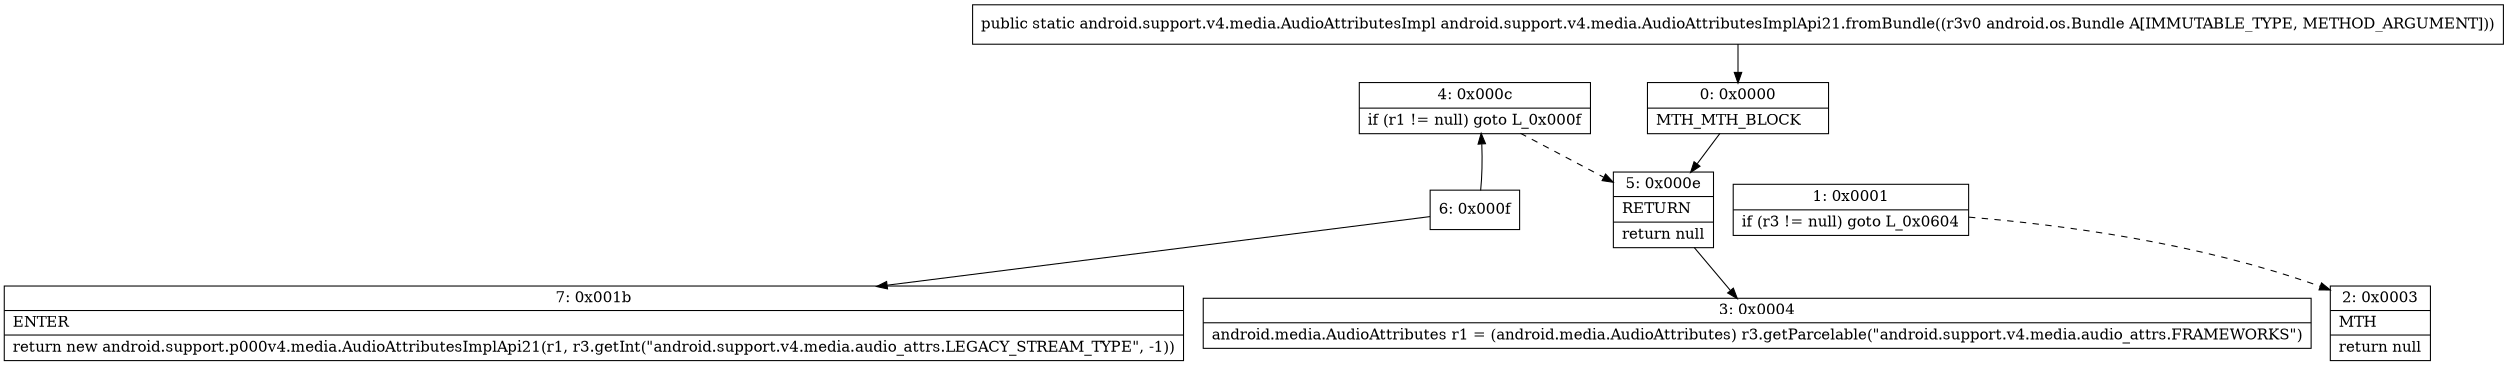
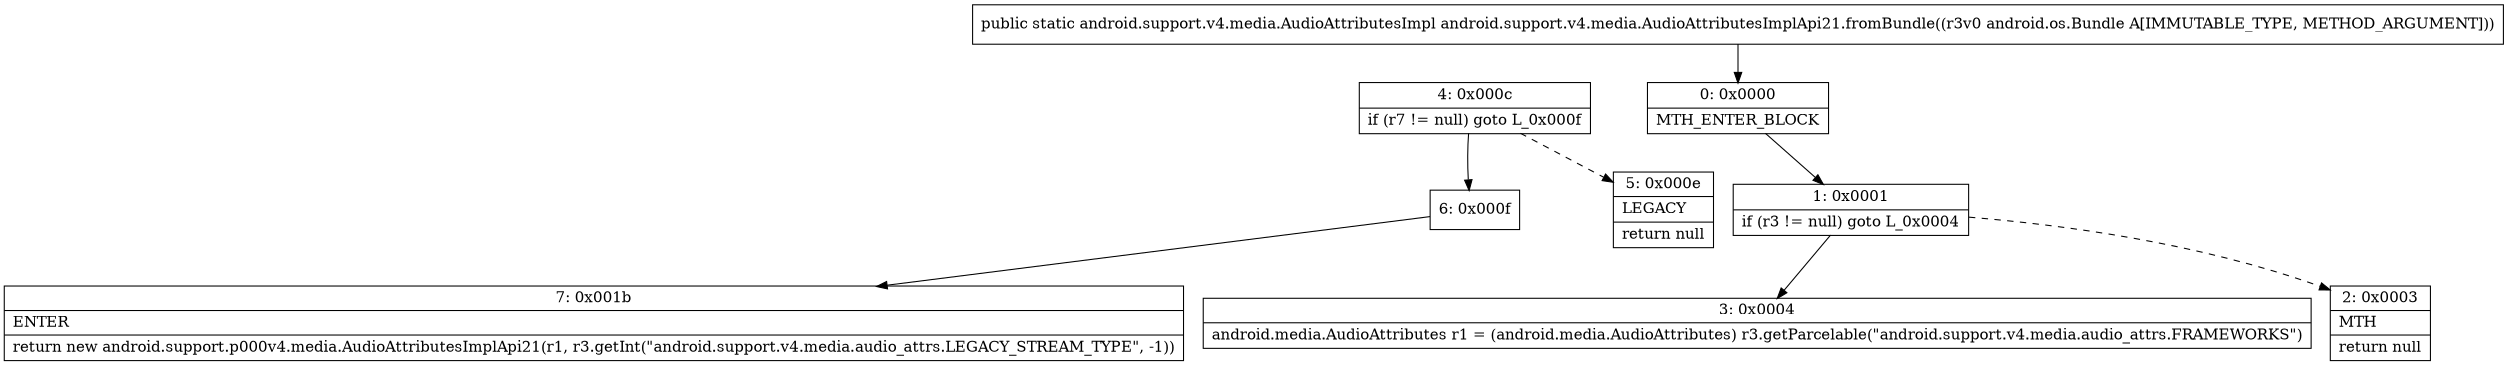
node "4: 0x000c": text "if (r1 != null) goto L_0x000f" -> "if (r7 != null) goto L_0x000f"
node "0: 0x0000": text "MTH_MTH_BLOCK" -> "MTH_ENTER_BLOCK"
edge "0: 0x0000" -> "5: 0x000e": now "0: 0x0000" -> "1: 0x0001"
edge "6: 0x000f" -> "4: 0x000c": reversed
node "5: 0x000e": text "RETURN" -> "LEGACY"
node "1: 0x0001": text "if (r3 != null) goto L_0x0604" -> "if (r3 != null) goto L_0x0004"
edge "5: 0x000e" -> "3: 0x0004": now "1: 0x0001" -> "3: 0x0004"
